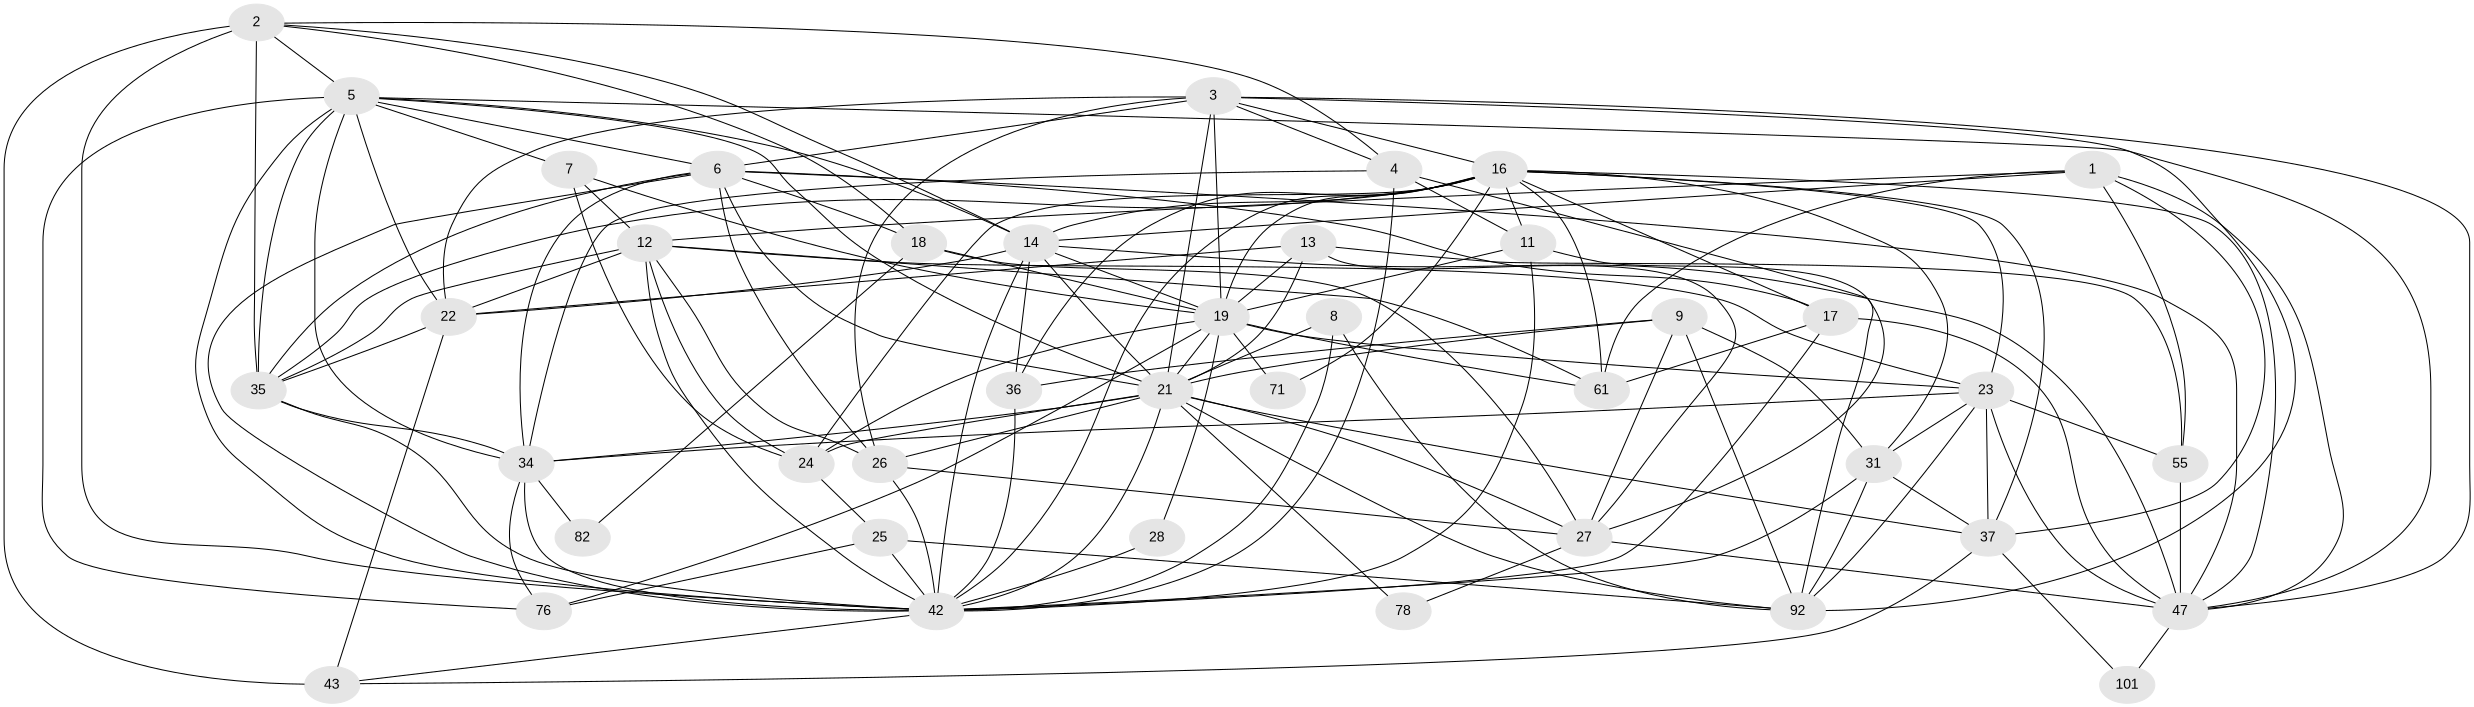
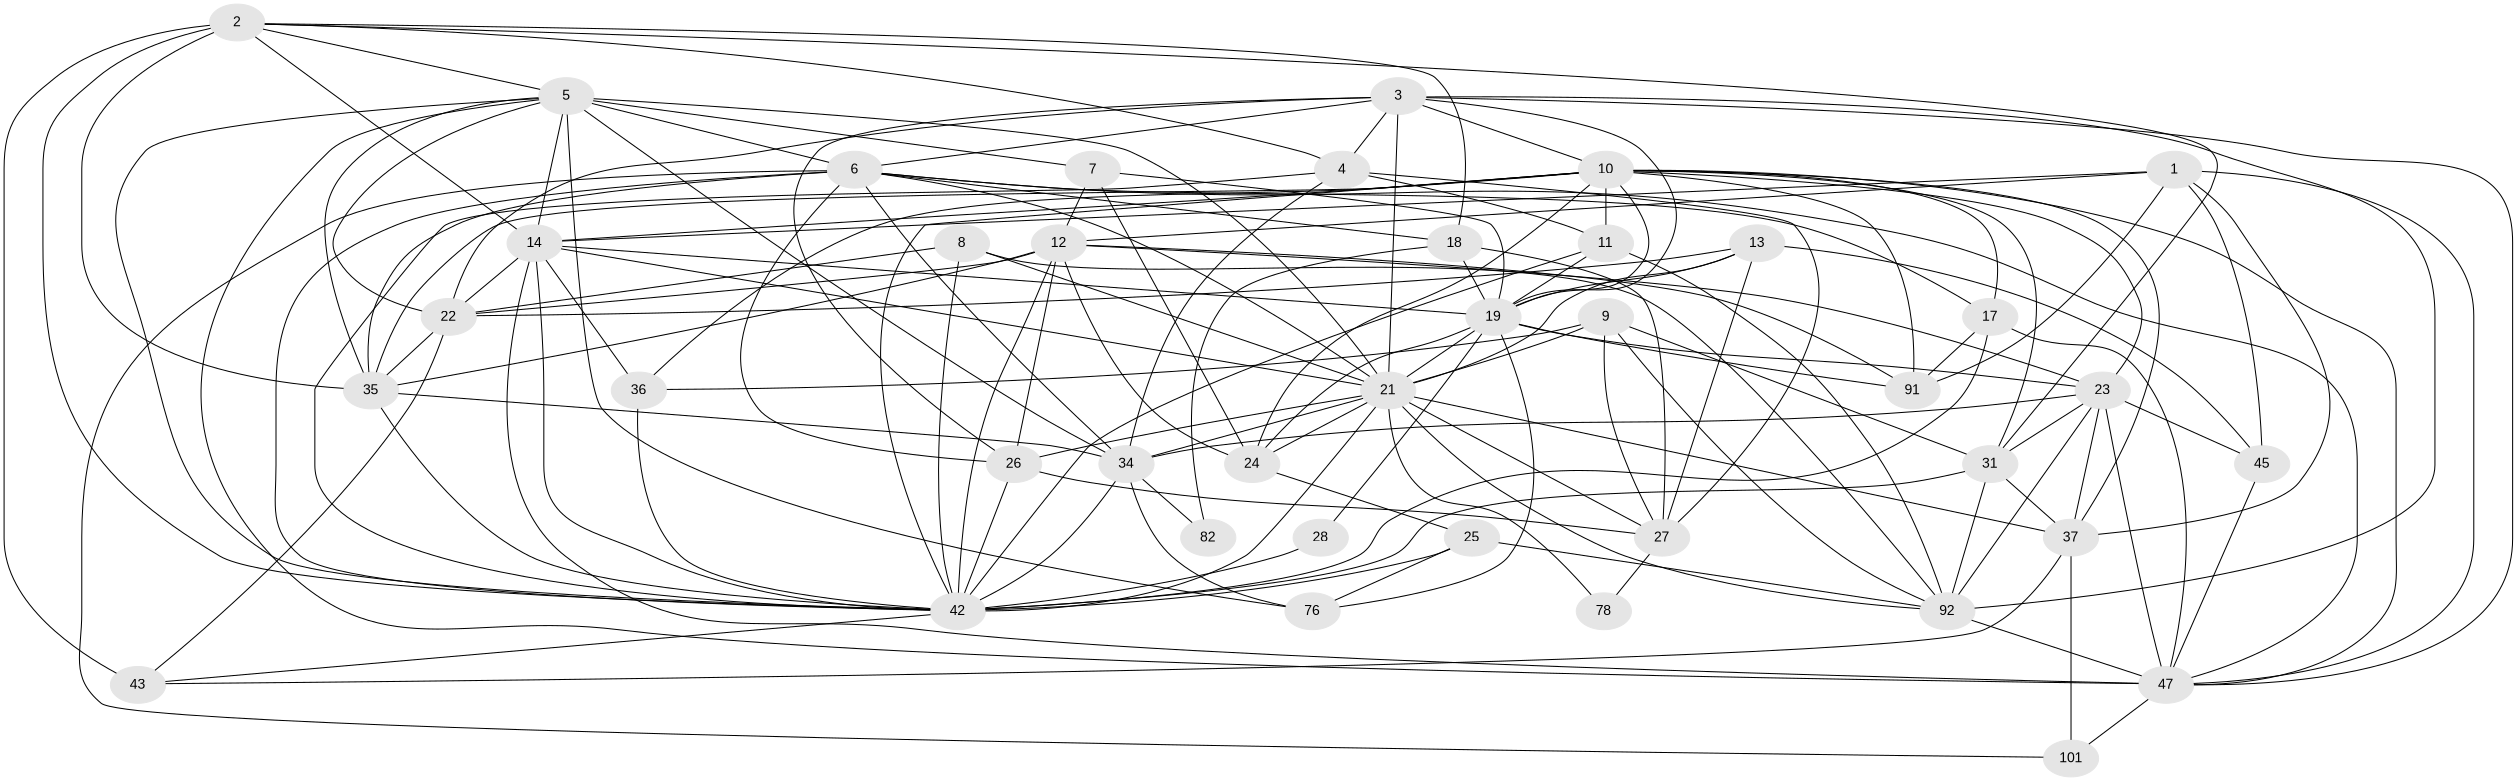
edge "2" -- "31": added
node "16": label "16" -> "10"
edge "8" -- "22": added
node "71": removed
node "61": label "61" -> "91"
node "55": label "55" -> "45"
edge "27" -- "47": now "92" -- "47"
edge "6" -- "101": added
